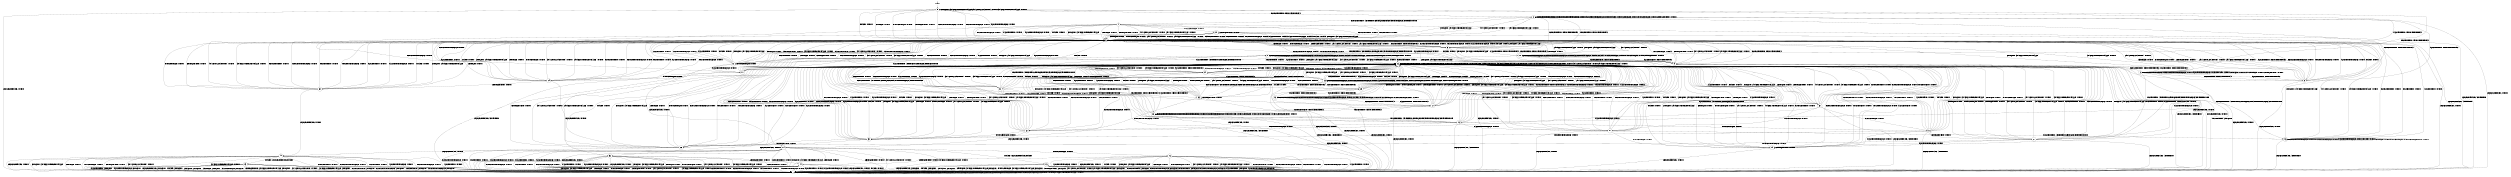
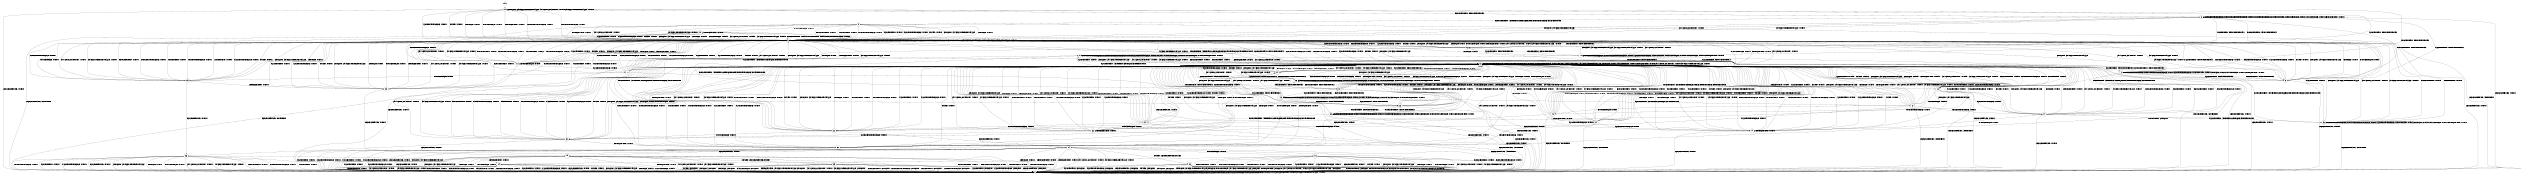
edge "s24" -> "s33": removed, label "ECDH_CLIENT_HELLO / HELLO_VERIFY_REQUEST"
